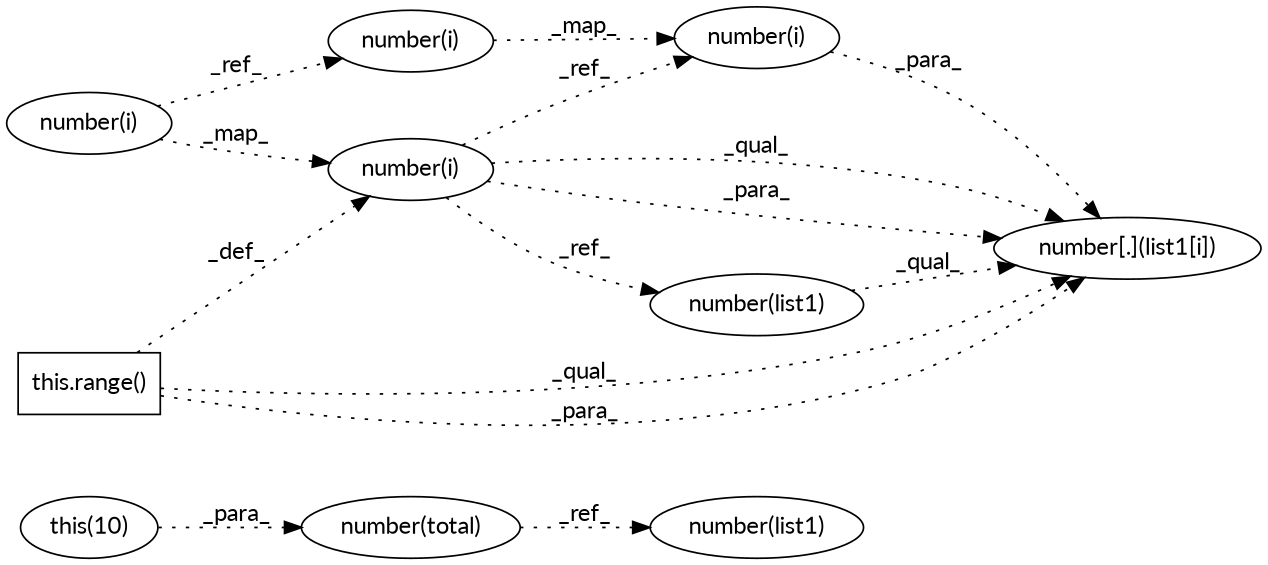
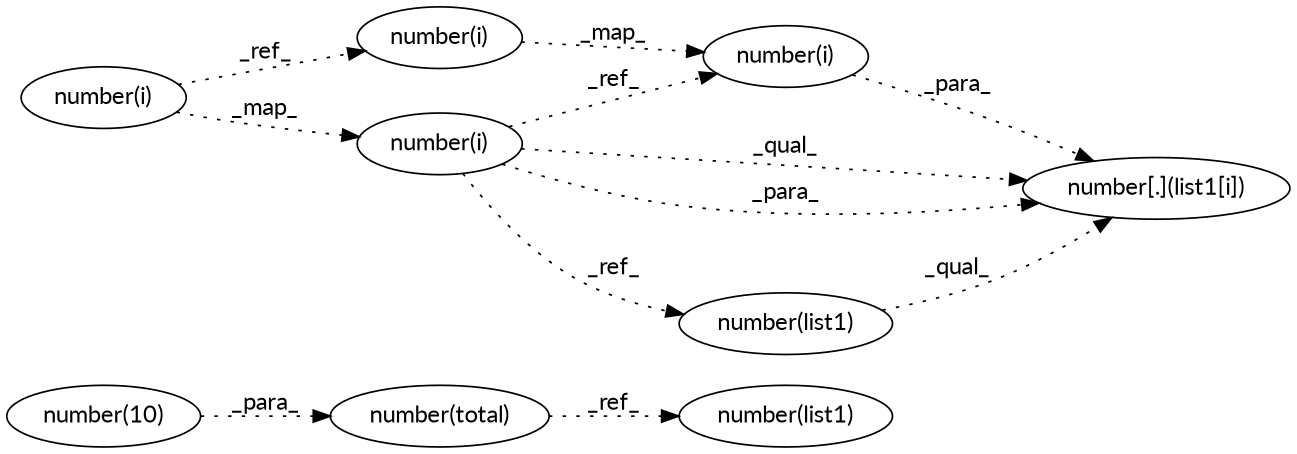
node "this.range()": removed
node "this(10)": label "this(10)" -> "number(10)"
